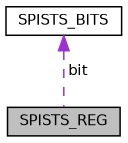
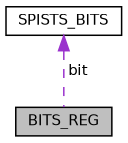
node "SPISTS_REG": label "SPISTS_REG" -> "BITS_REG"
